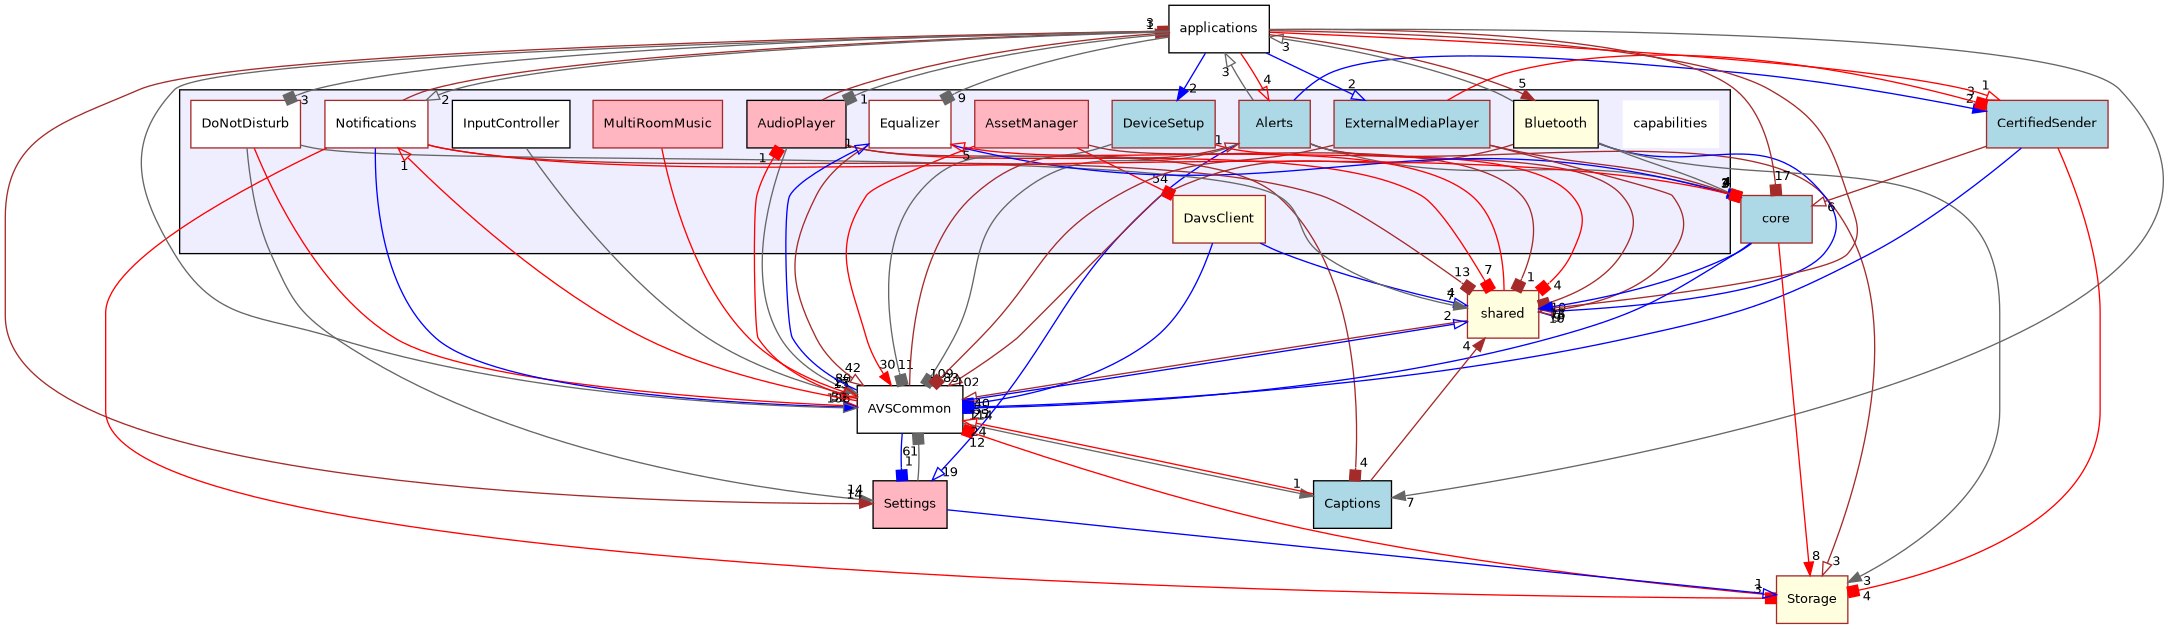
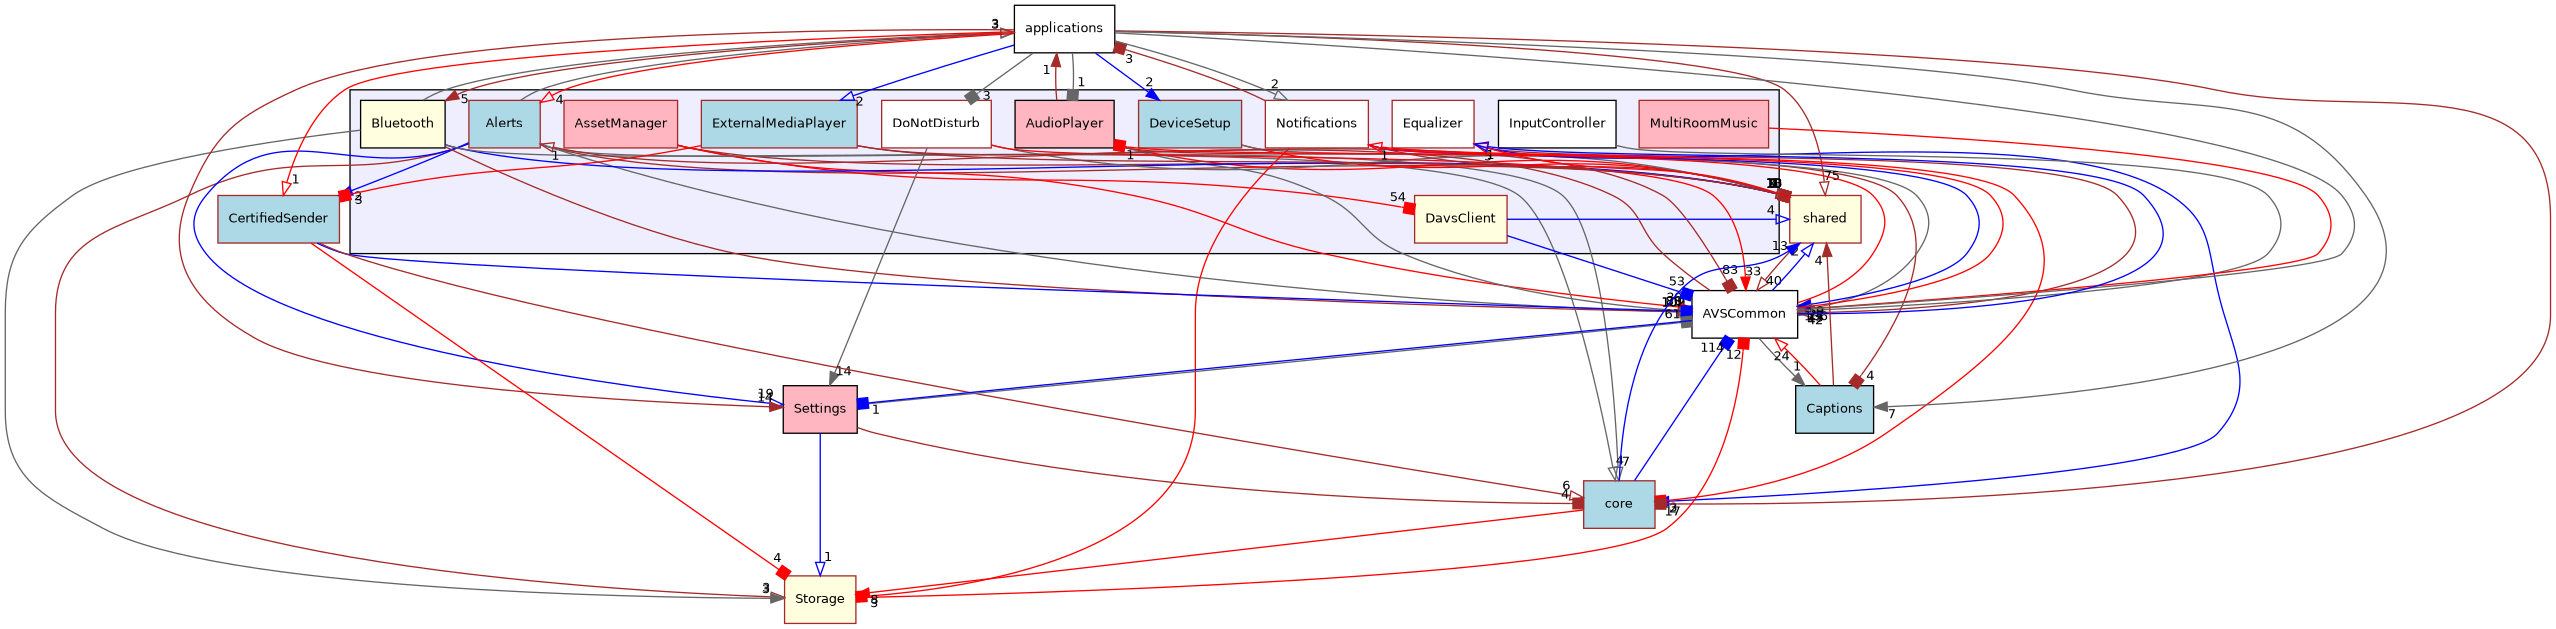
edge "applications" -> "Equalizer": removed
node "capabilities": removed
edge "ExternalMediaPlayer" -> "core": now "Settings" -> "core"
